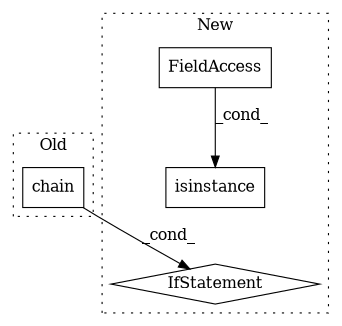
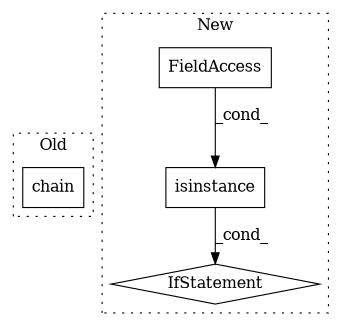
edge "chain" -> "IfStatement": now "isinstance" -> "IfStatement"
